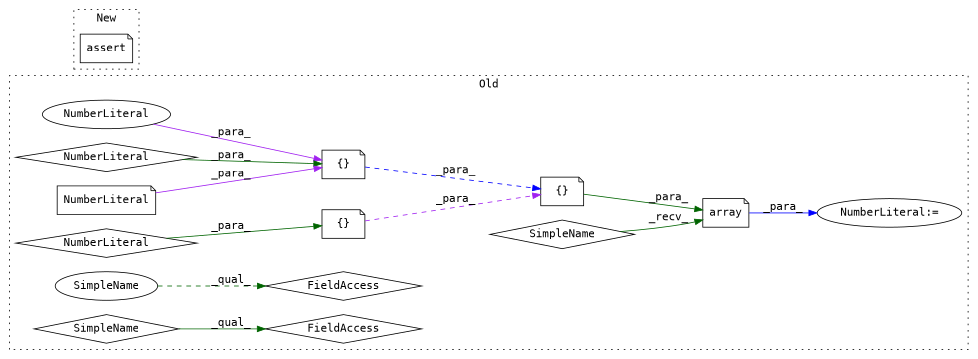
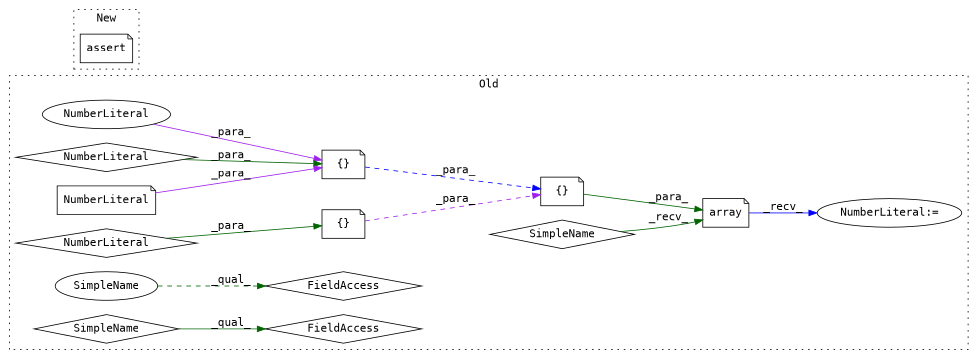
edge "array" -> "NumberLiteral:=": label "_para_" -> "_recv_"
